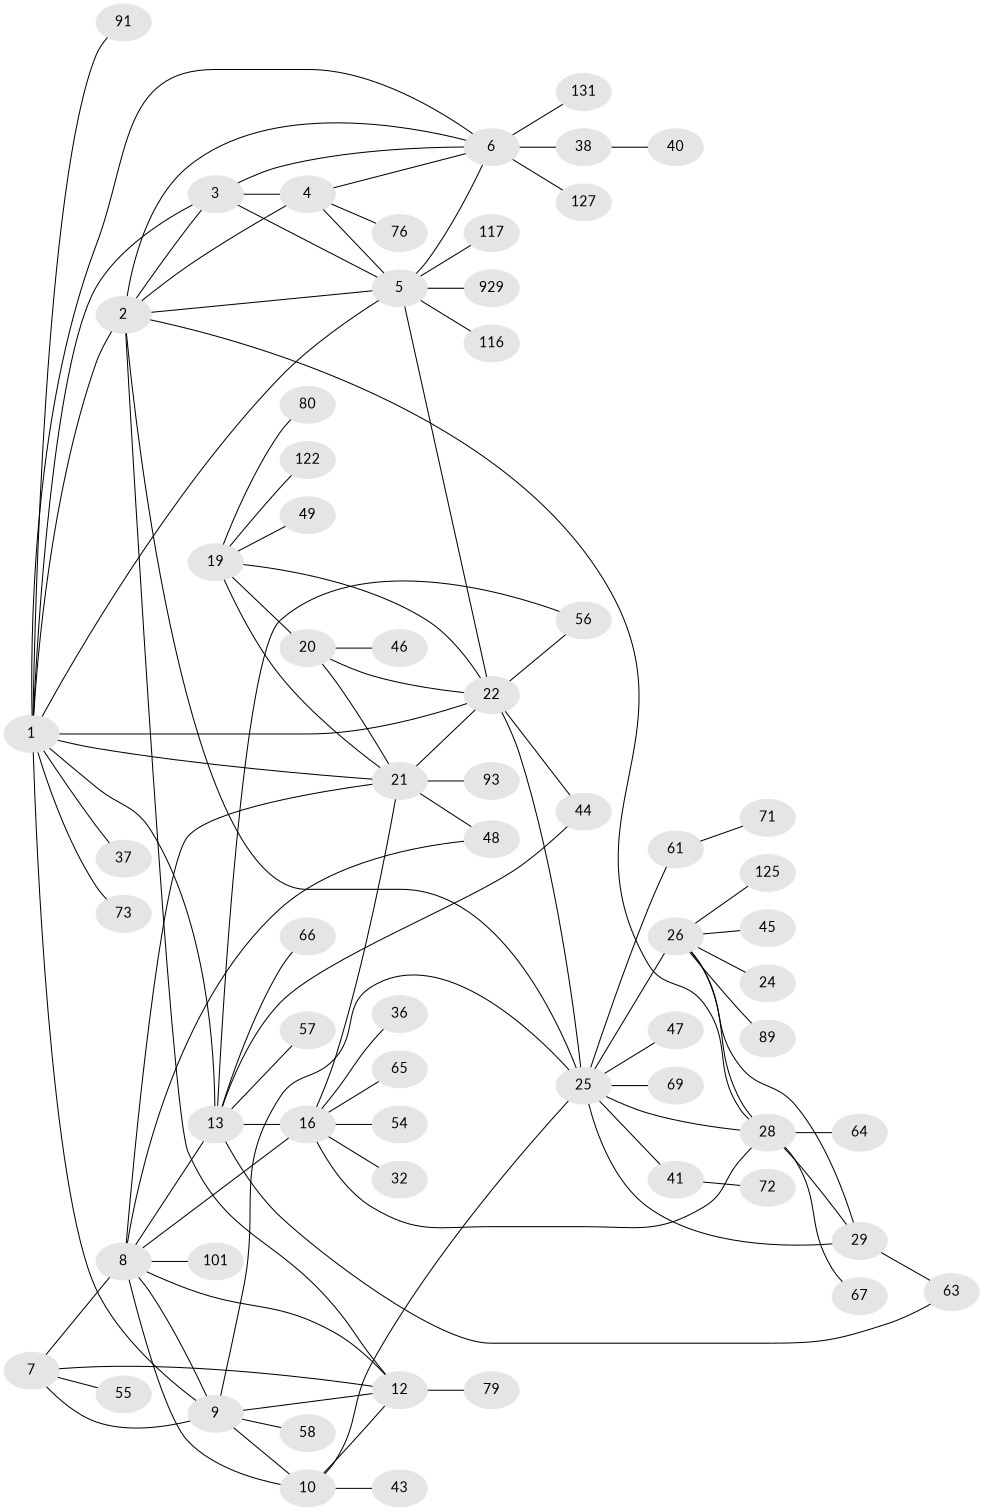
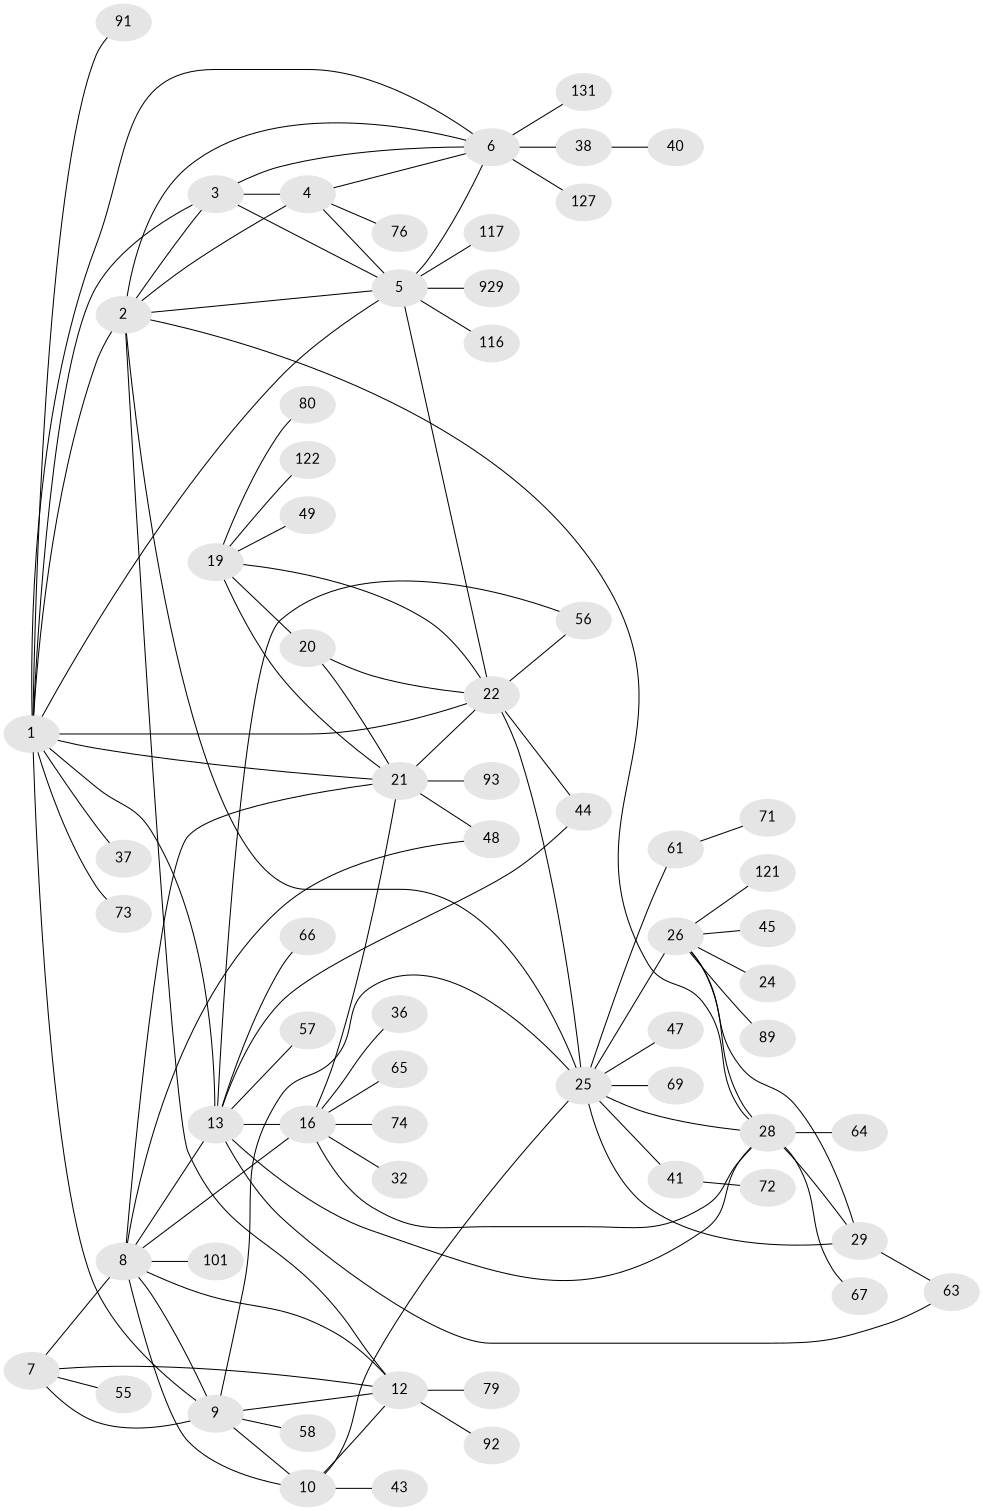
node "46": removed
node "125": label "125" -> "121"
node "54": label "54" -> "74"
edge "13" -- "28": added
node "92": added
